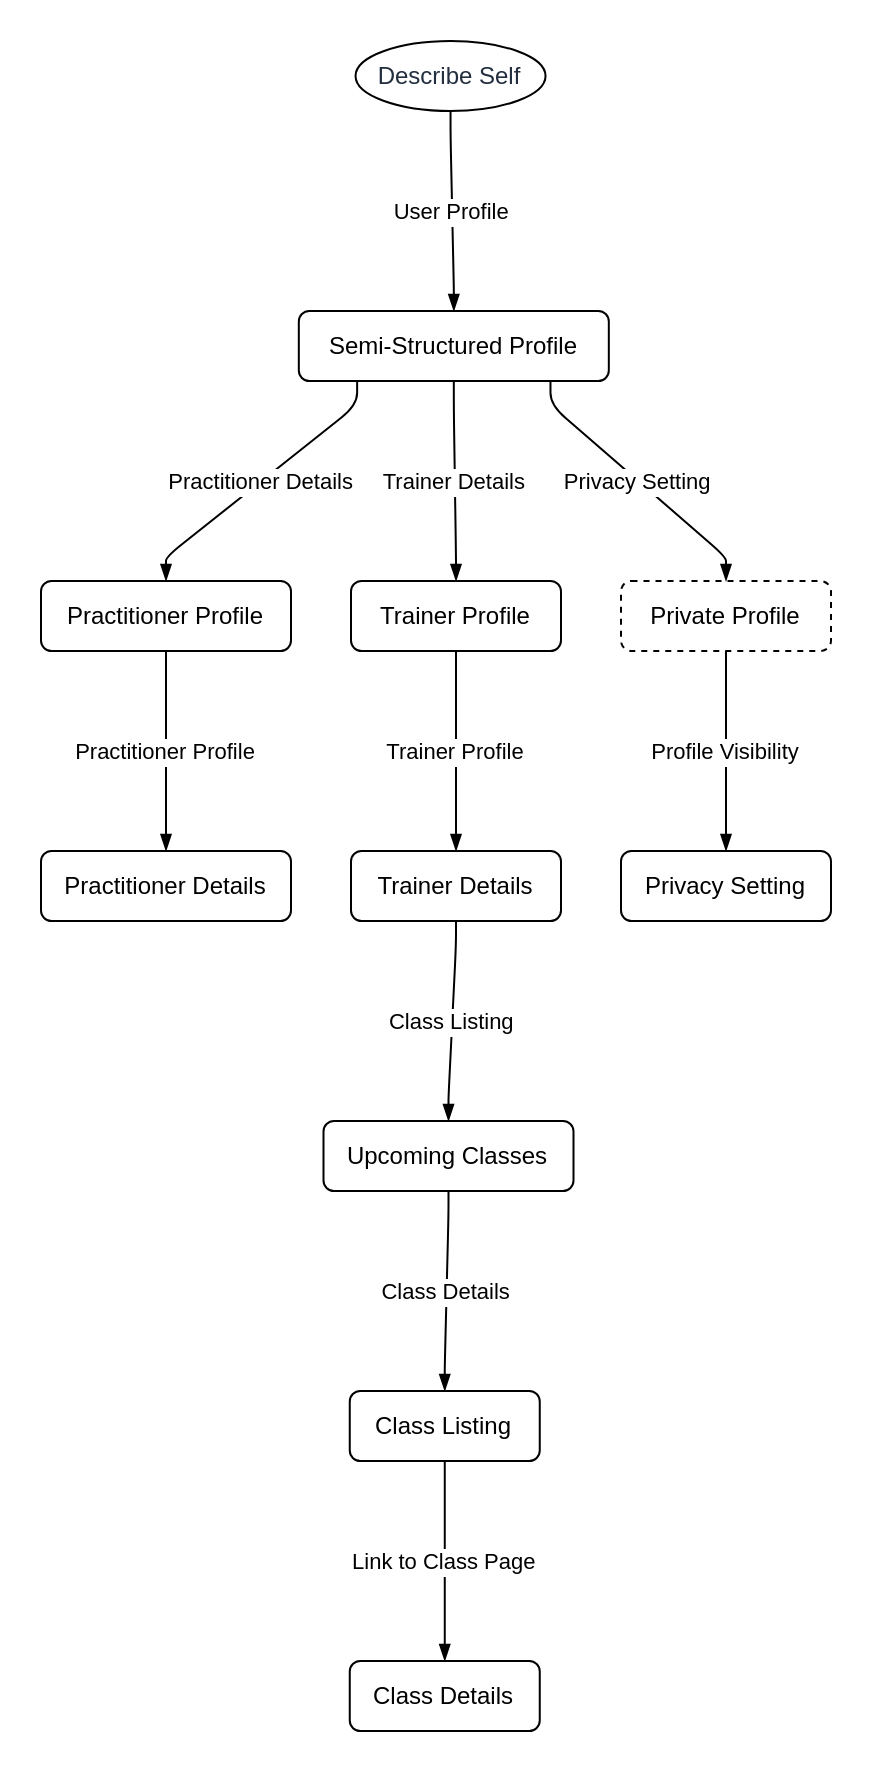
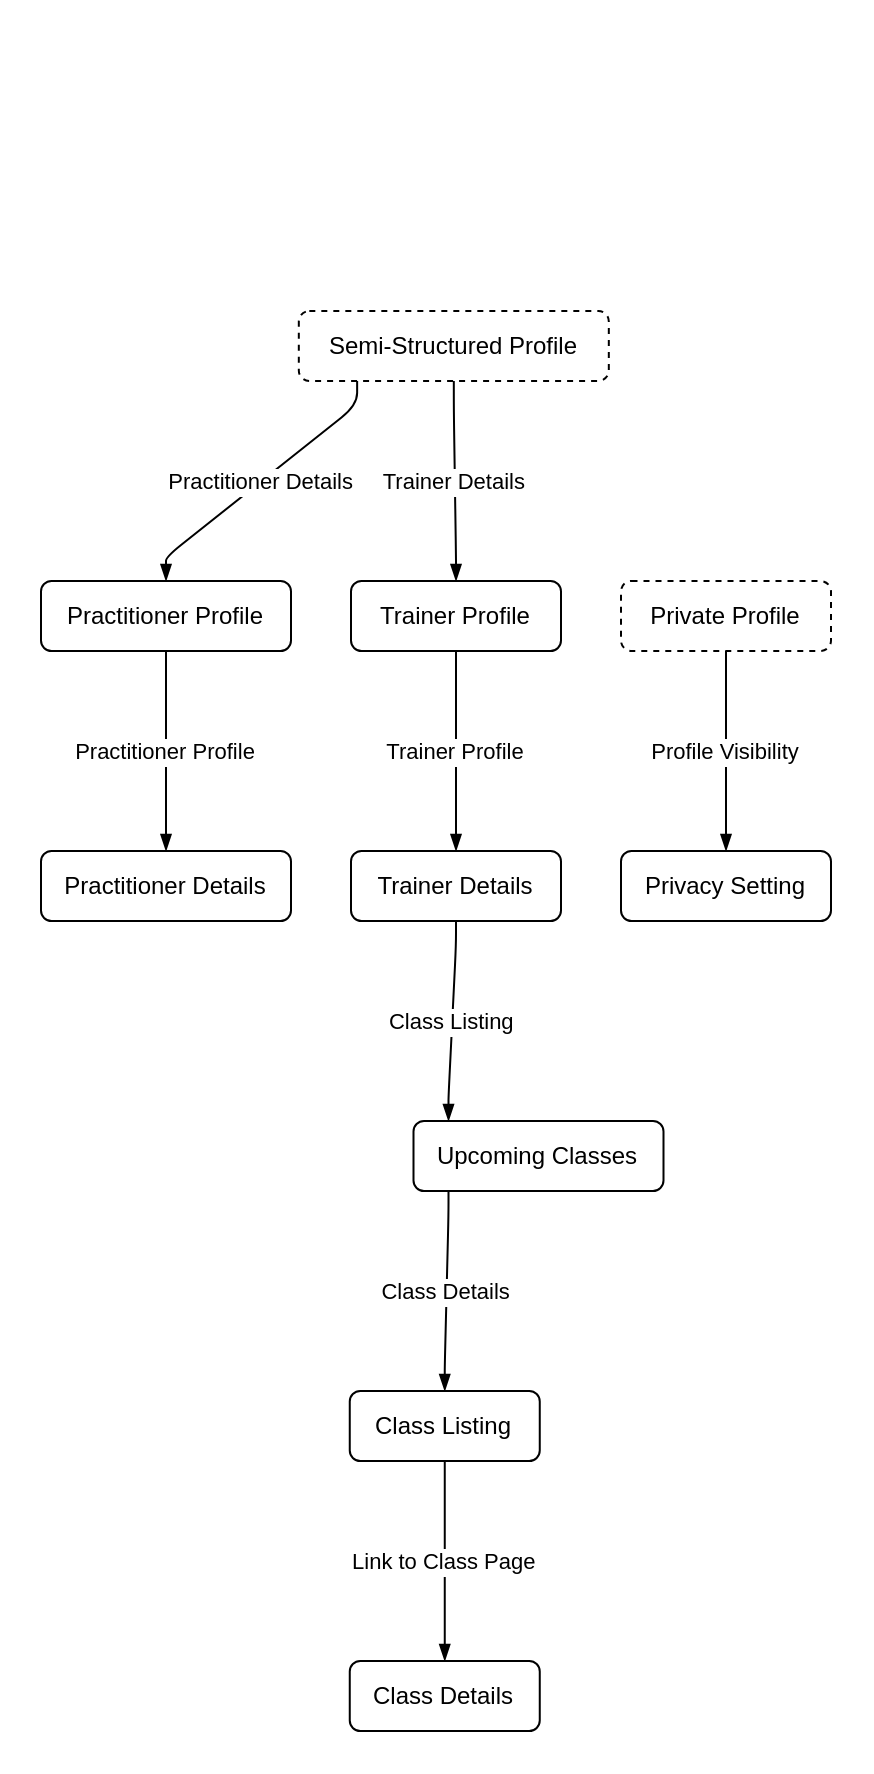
node "Describe Self": removed
edge "Describe Self" -> "Semi-Structured Profile": removed, label "User Profile"
node "Semi-Structured Profile": style solid -> dashed
edge "Semi-Structured Profile" -> "Private Profile": removed, label "Privacy Setting"
node "Upcoming Classes": moved (449, 1156) -> (539, 1156)
